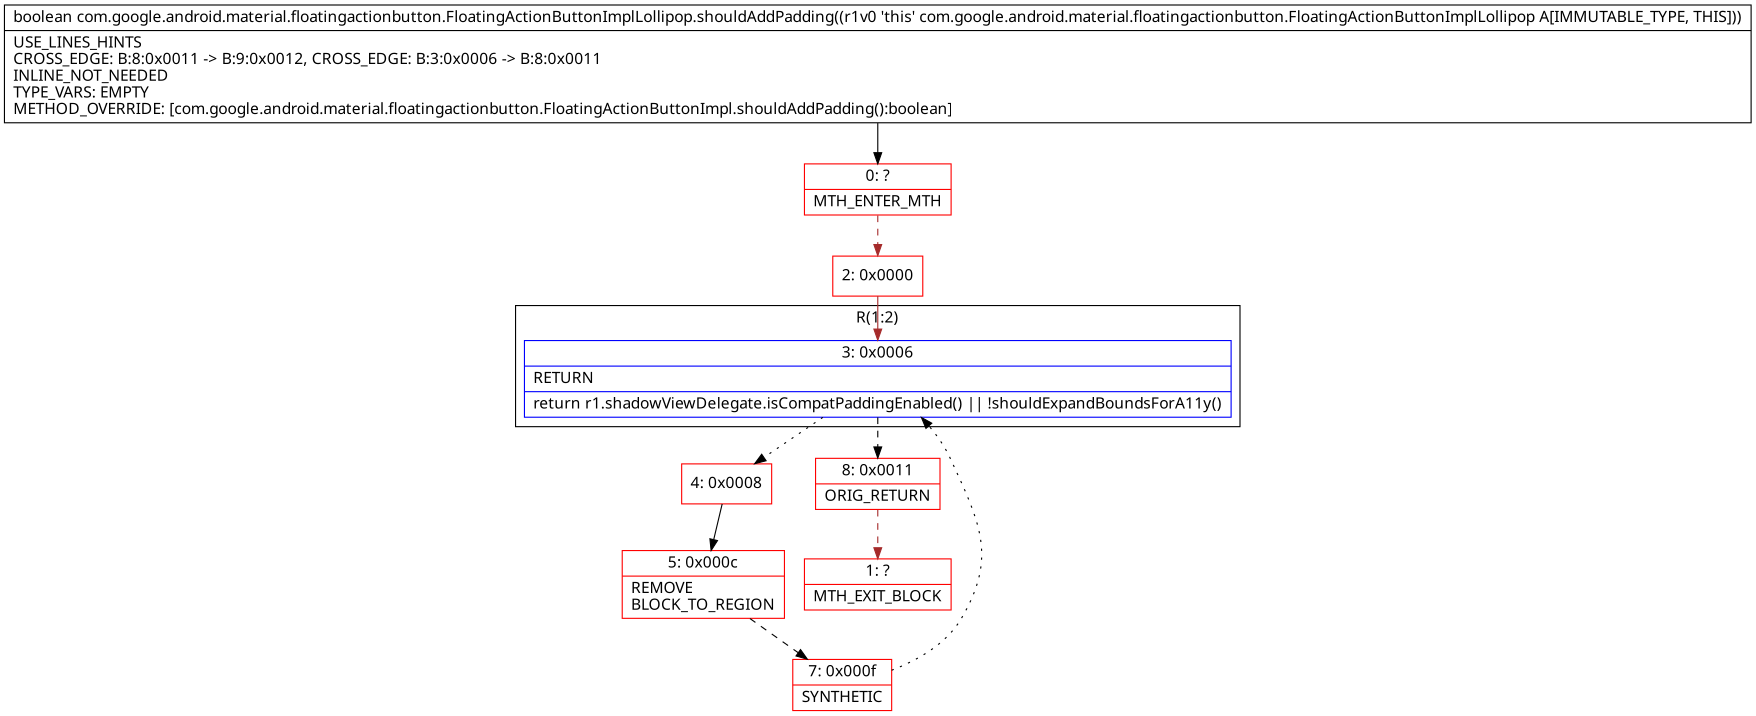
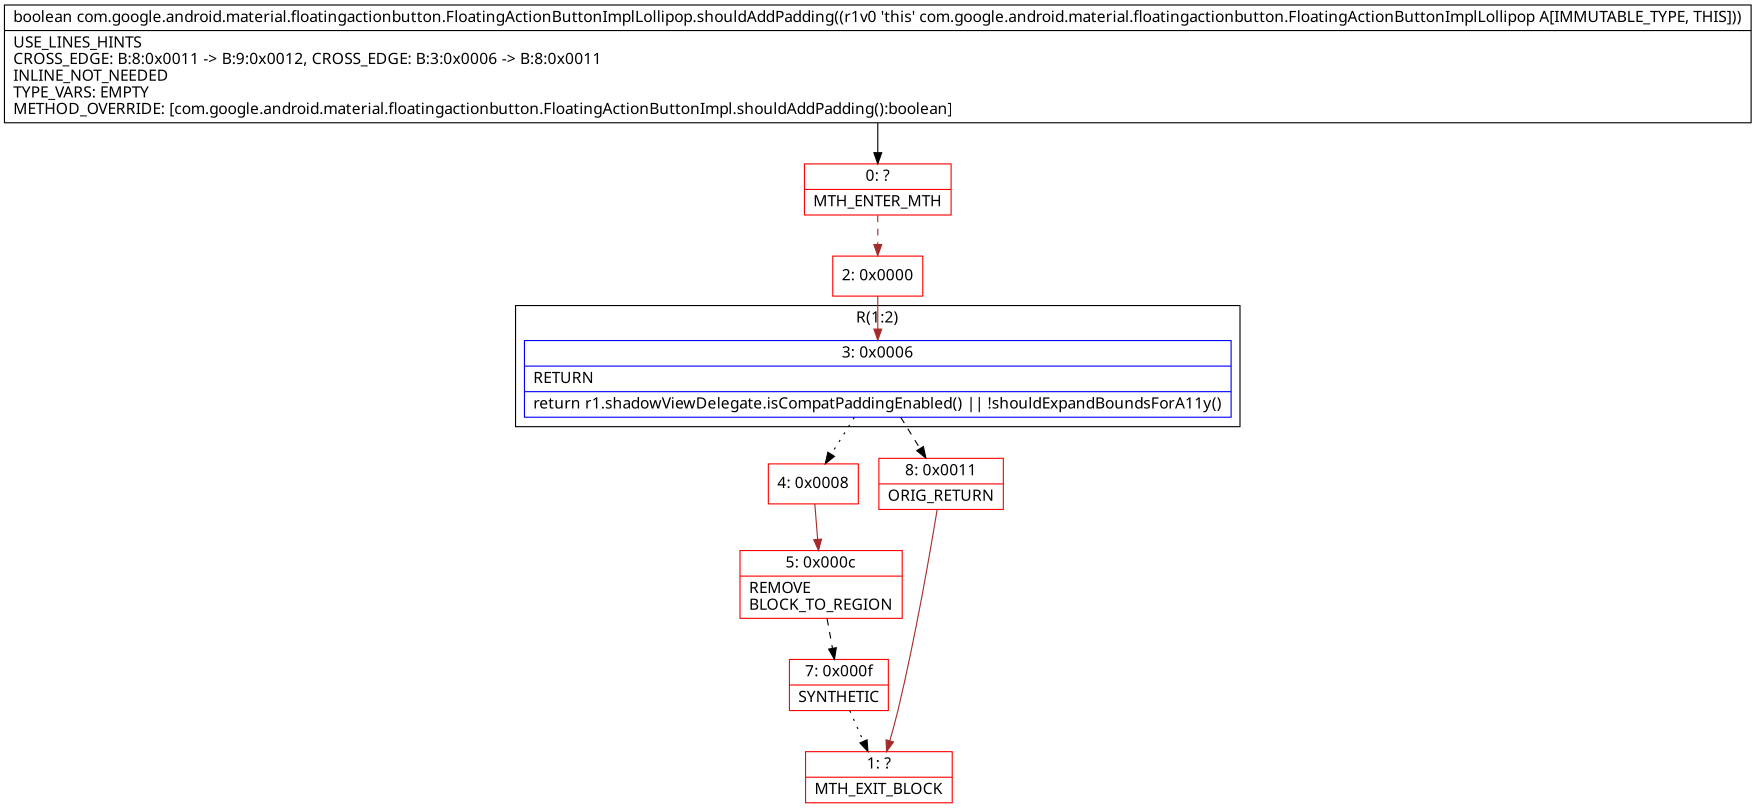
edge "4: 0x0008" -> "5: 0x000c": color black -> brown
edge "8: 0x0011" -> "1: ?": style dashed -> solid
edge "7: 0x000f" -> "3: 0x0006": now "7: 0x000f" -> "1: ?"
